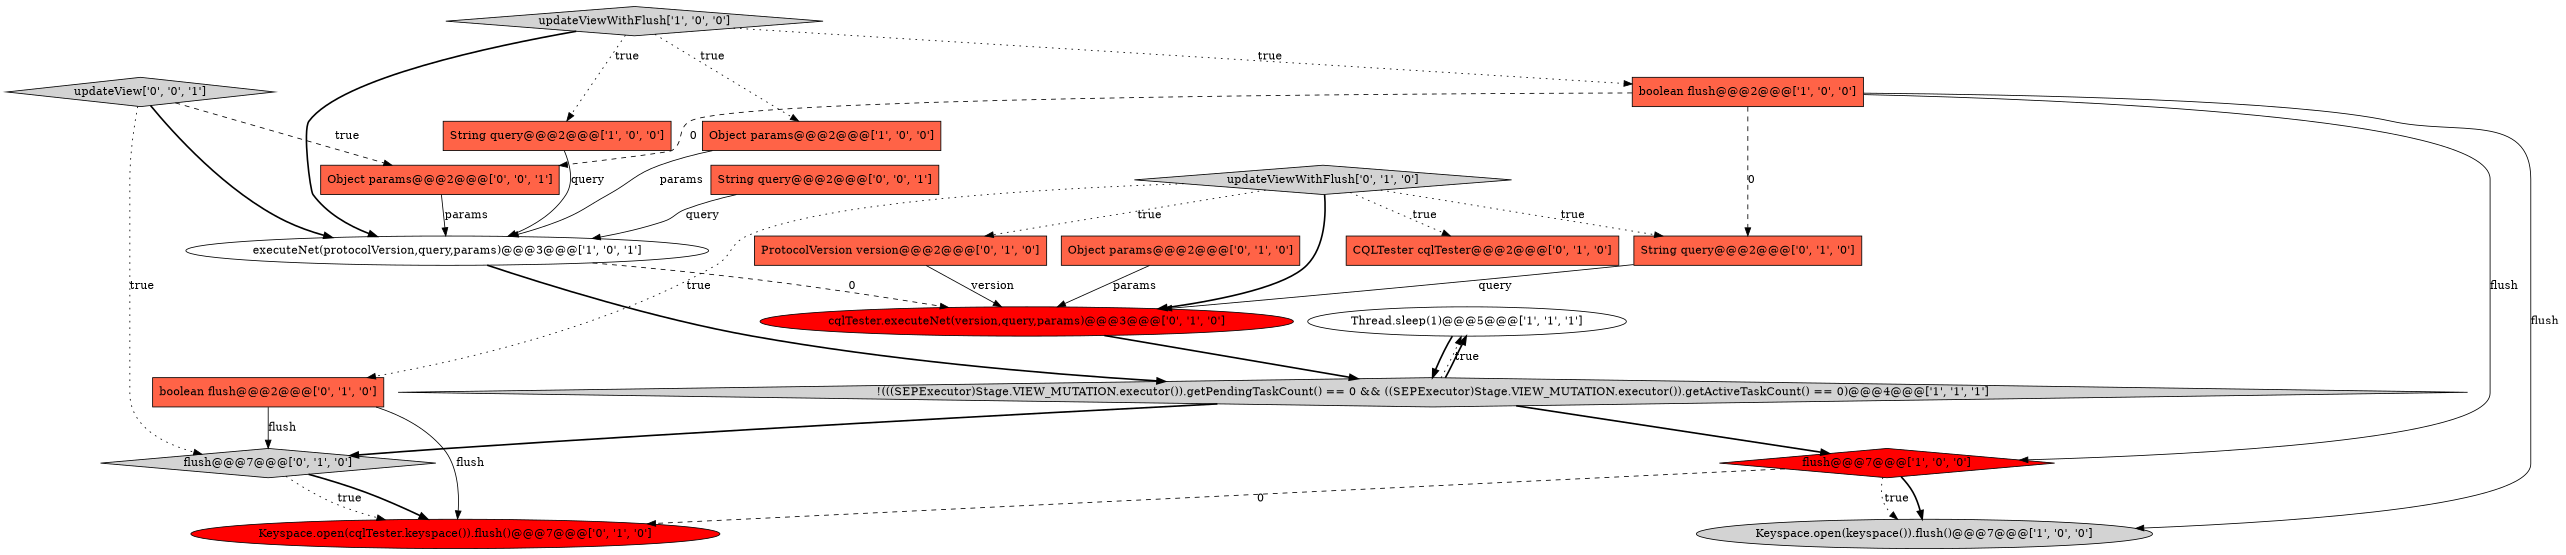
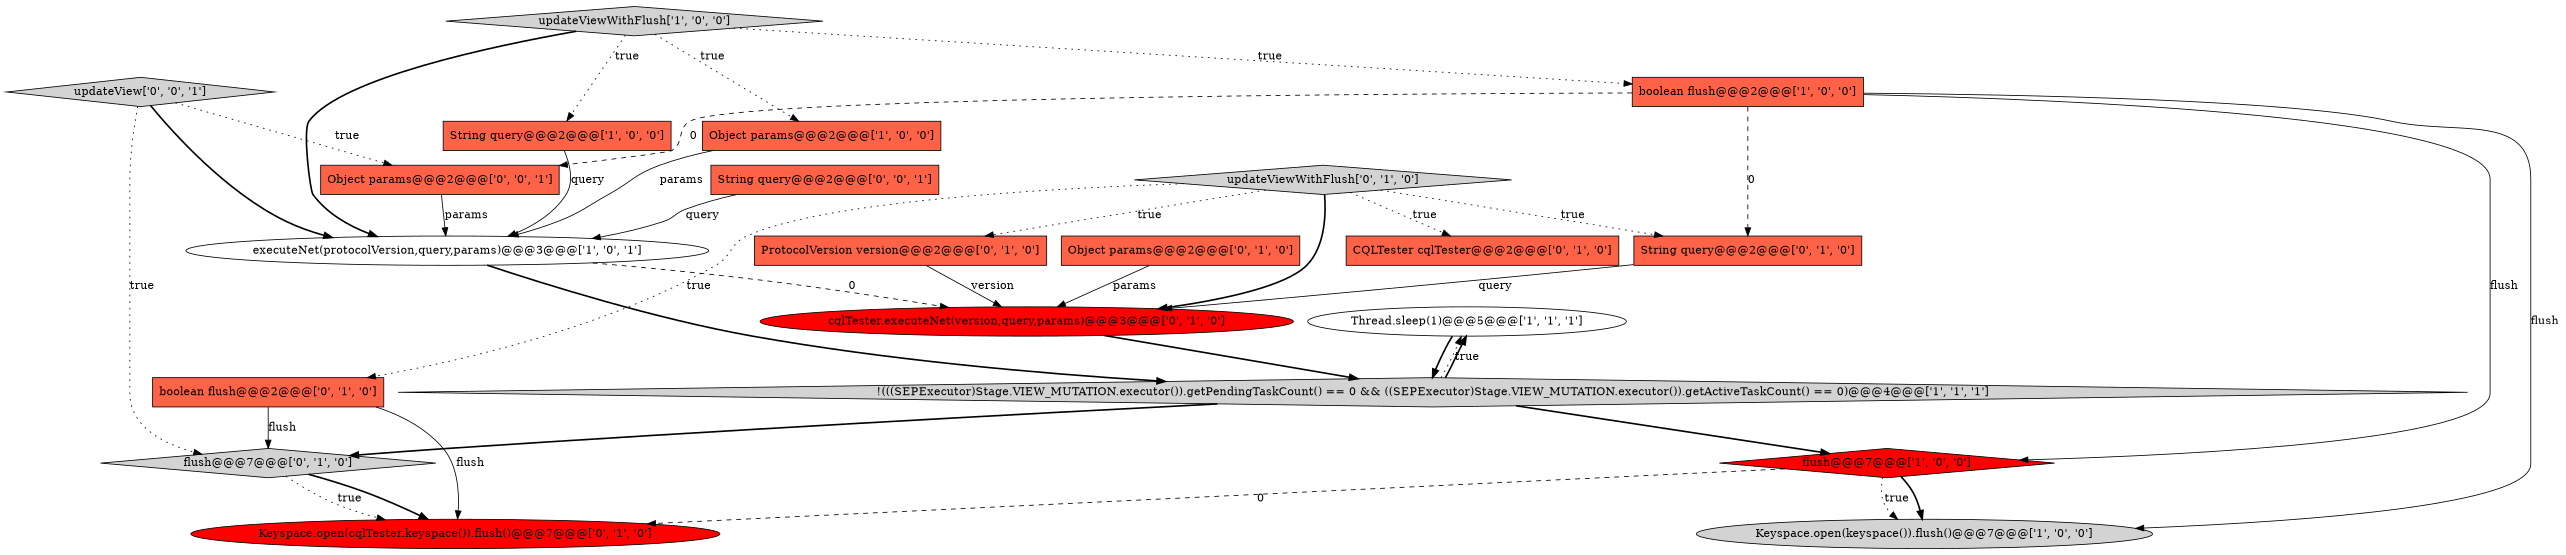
edge "updateView['0', '0', '1']" -> "Object params@@@2@@@['0', '0', '1']": style dashed -> dotted
